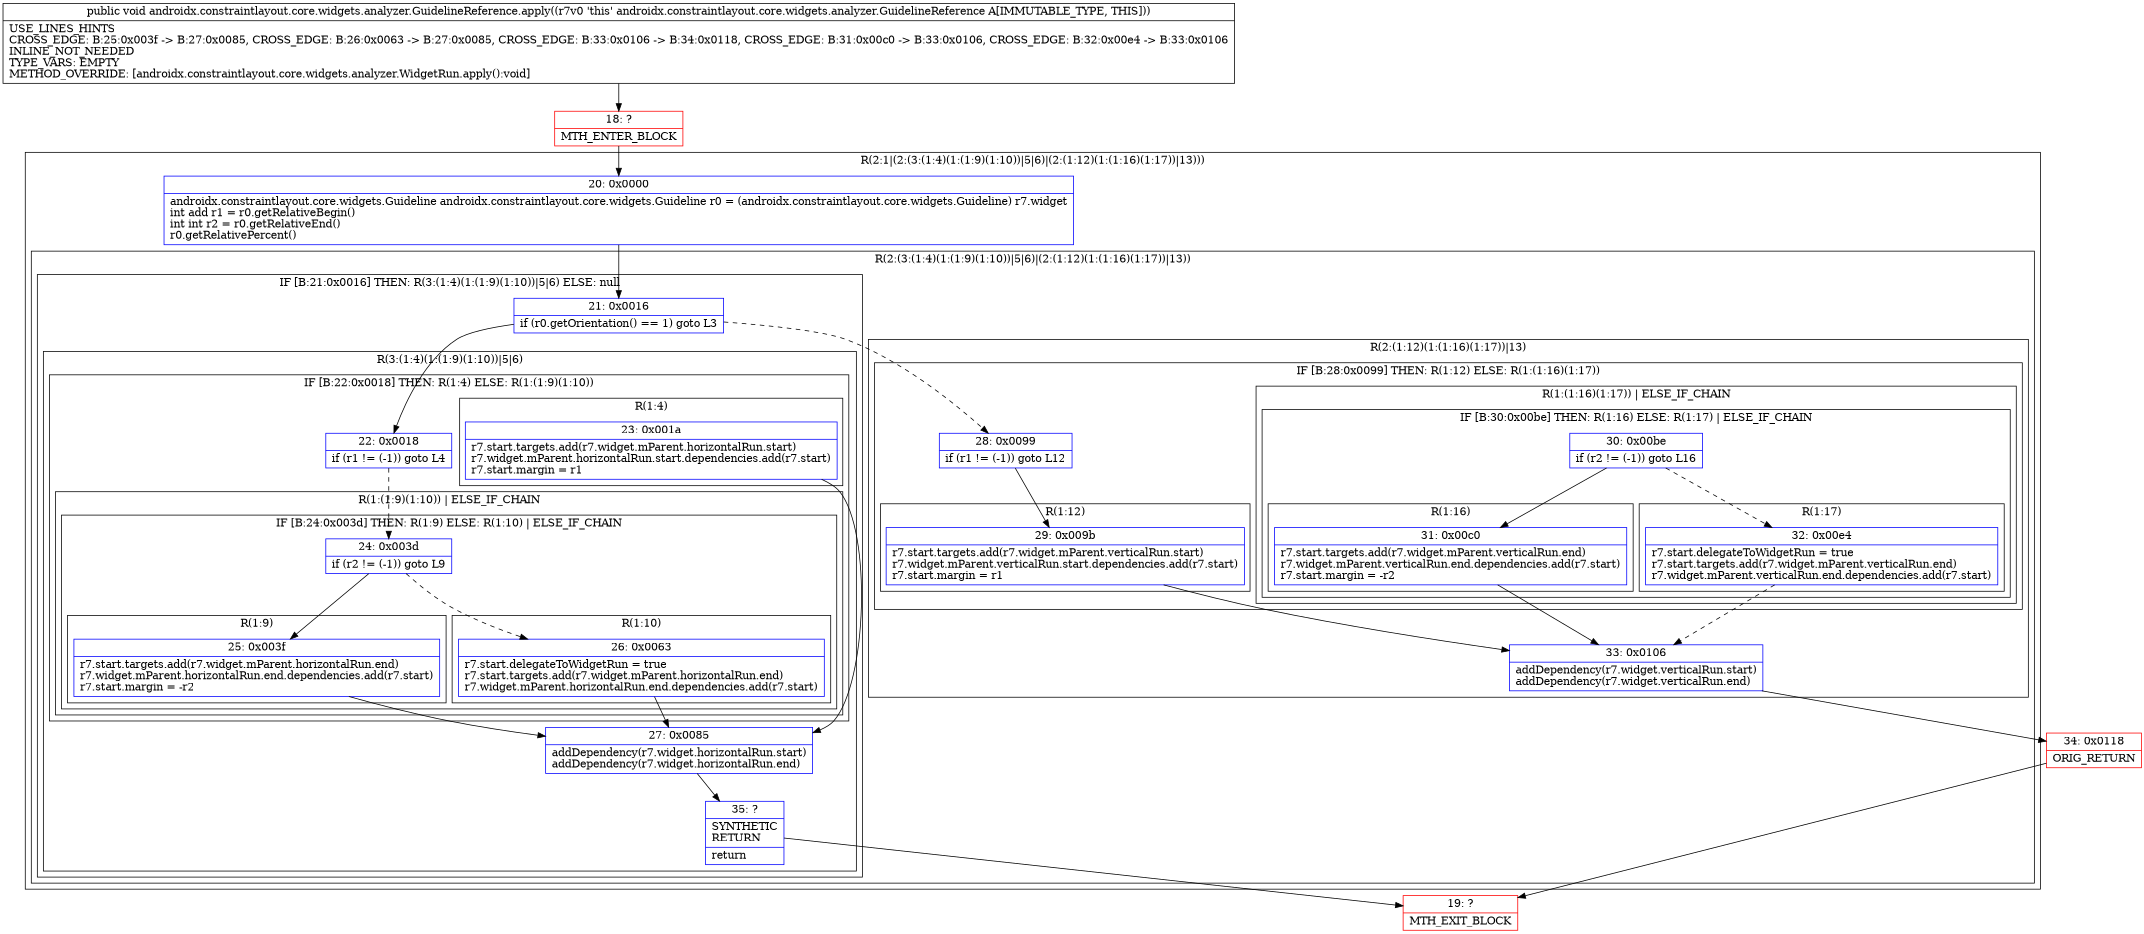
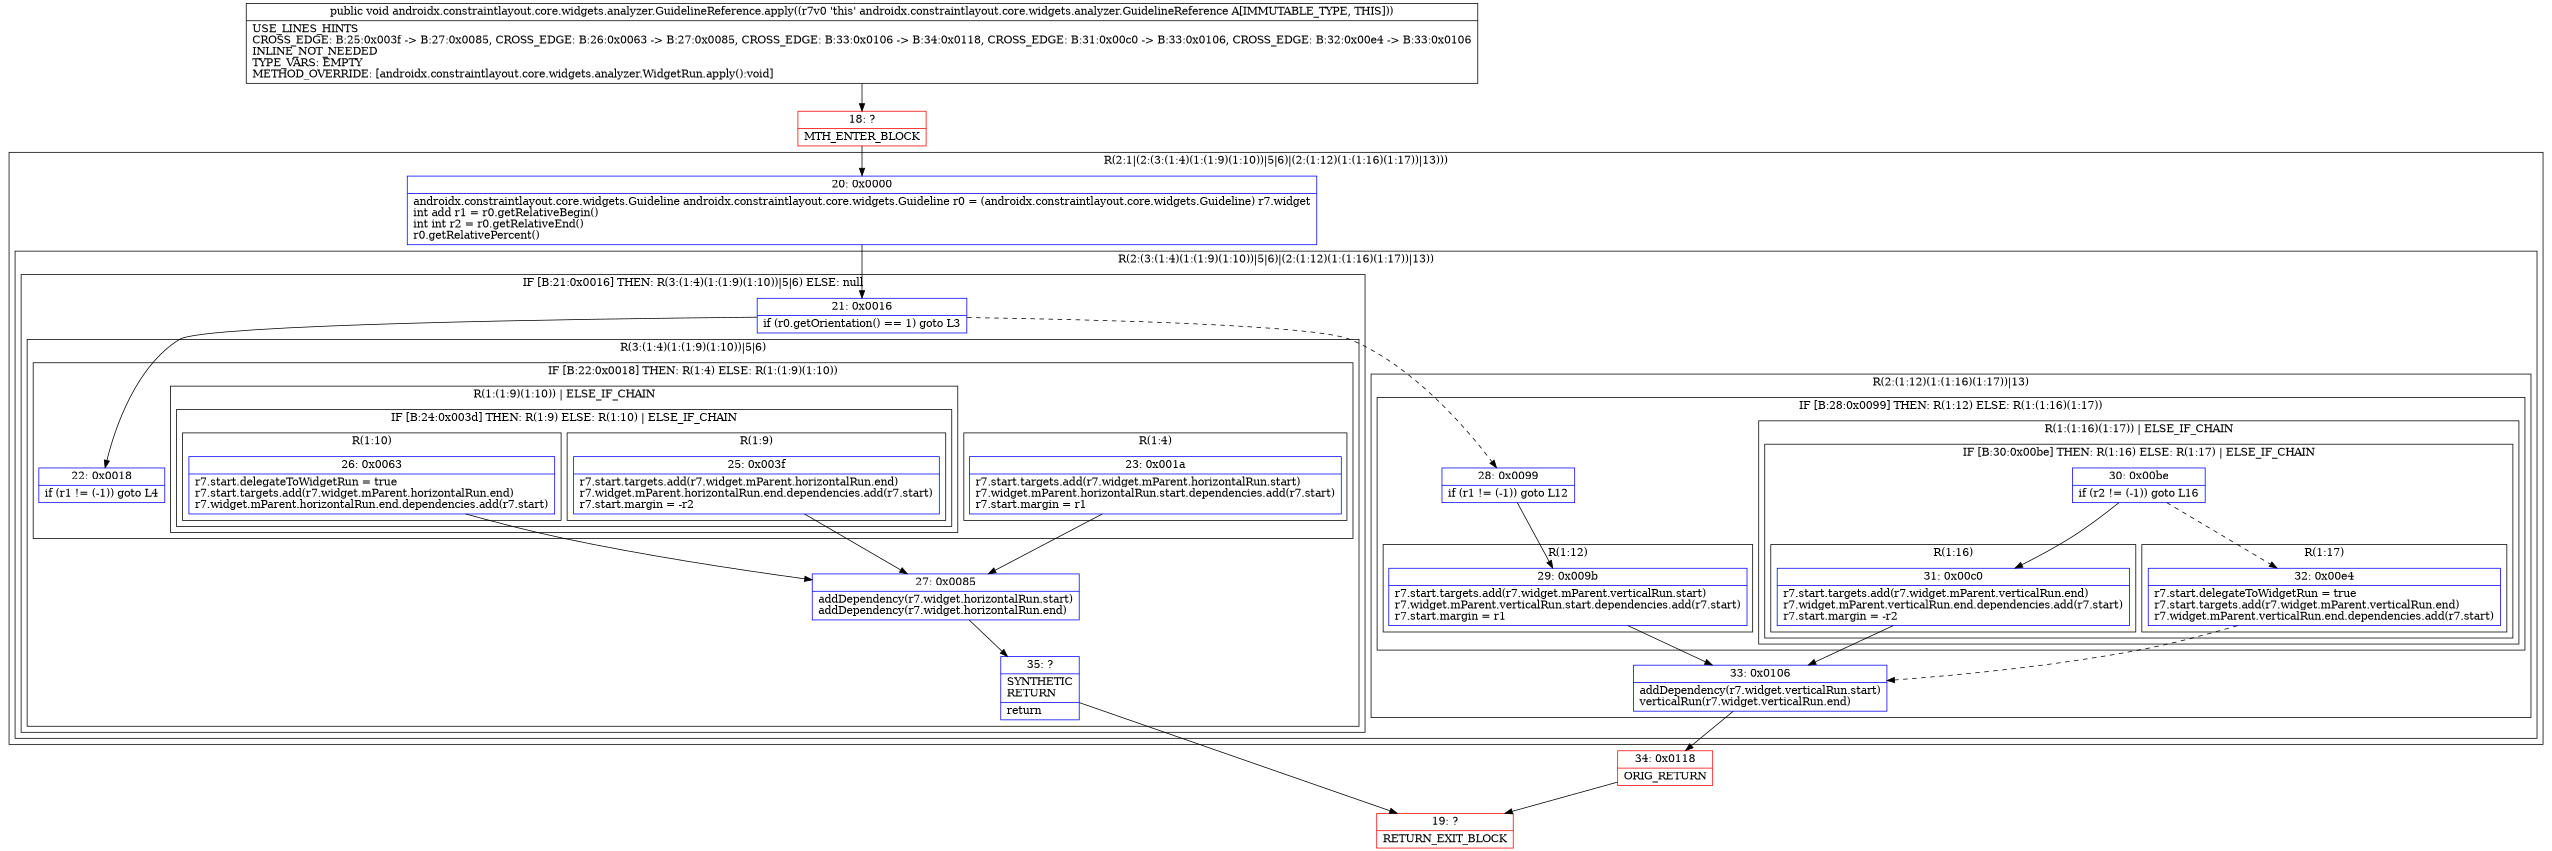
node "24: 0x003d": removed
node "33: 0x0106": text "addDependency(r7.widget.verticalRun.end)" -> "verticalRun(r7.widget.verticalRun.end)"
node "19: ?": text "MTH_EXIT_BLOCK" -> "RETURN_EXIT_BLOCK"
